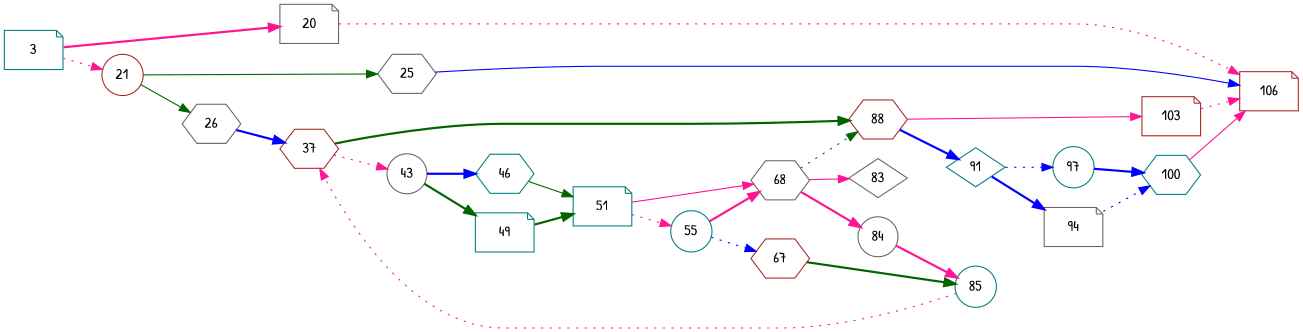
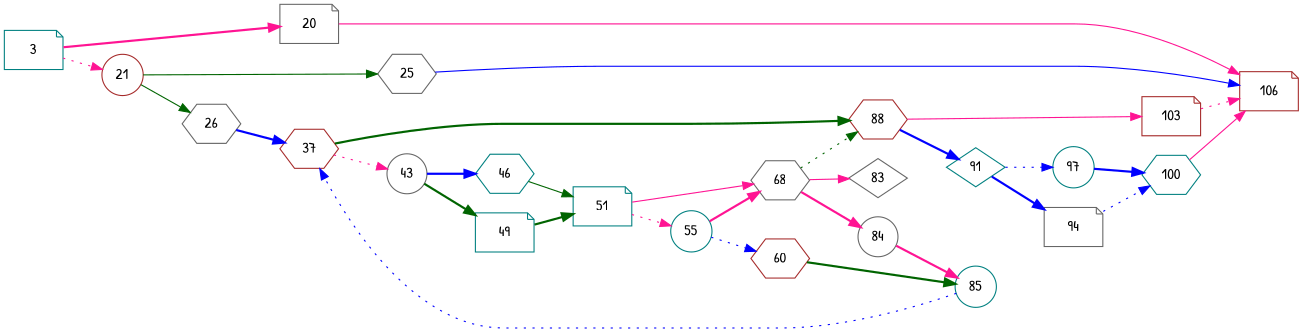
edge "20" -> "106": style dotted -> solid
node "67": label "67" -> "60"
edge "85" -> "37": color deeppink -> blue
